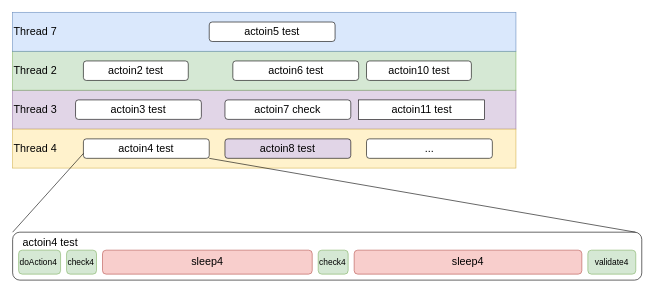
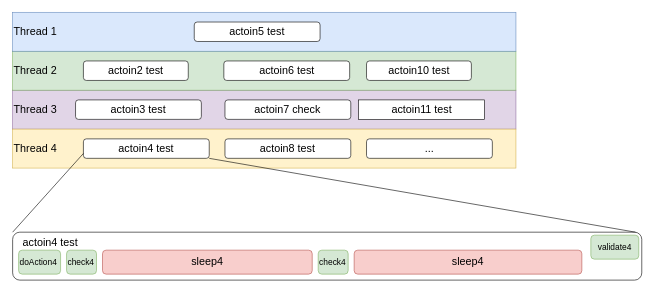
node "Thread 7": label "Thread 7" -> "Thread 1"
node "actoin5 test": moved (272, 32) -> (257, 32)
node "actoin6 test": moved (296, 71) -> (287, 71)
node "actoin8 test": fillcolor #e1d5e7 -> #ffffff
node "validate4": moved (612, 263) -> (615, 248)
